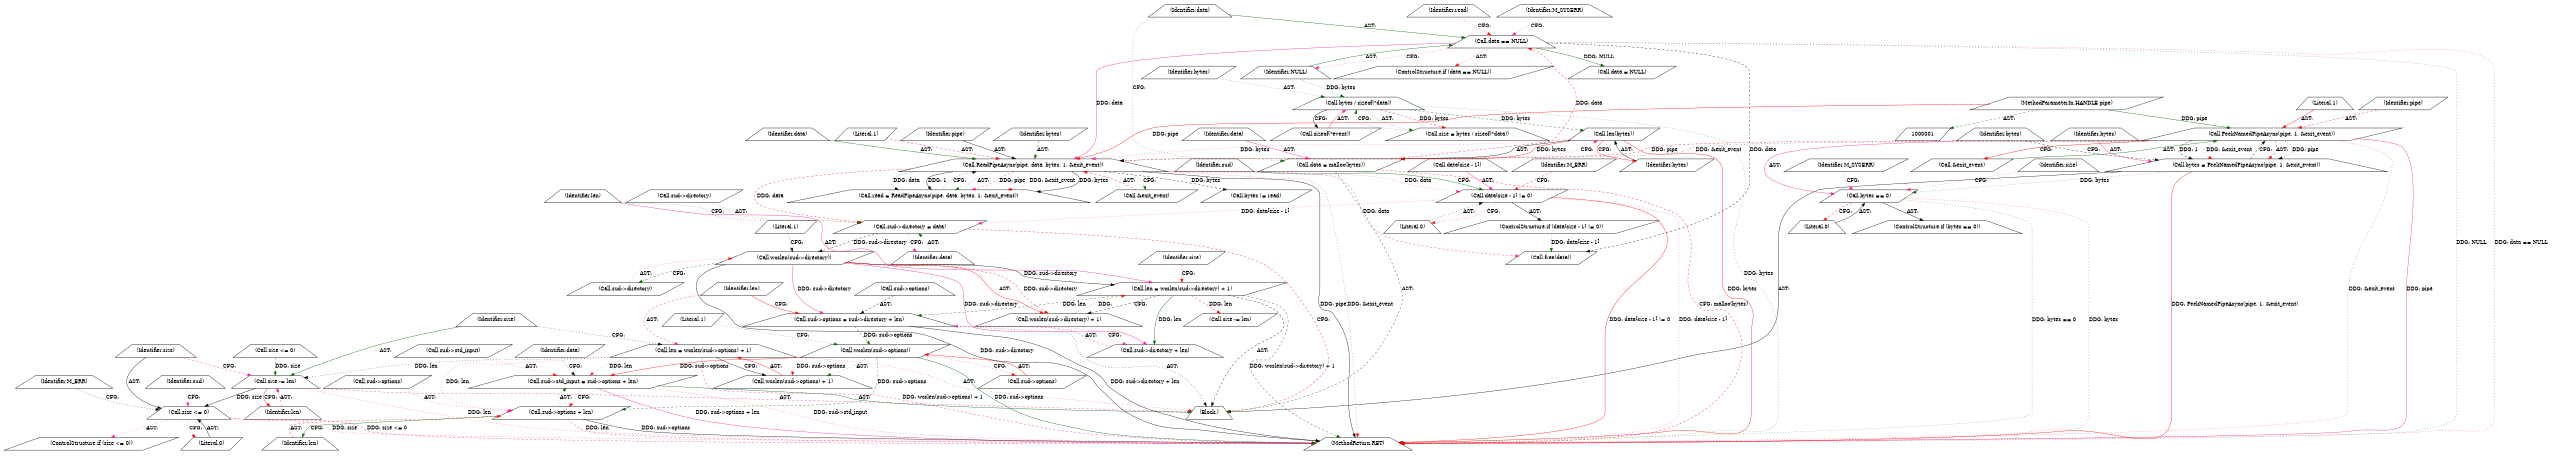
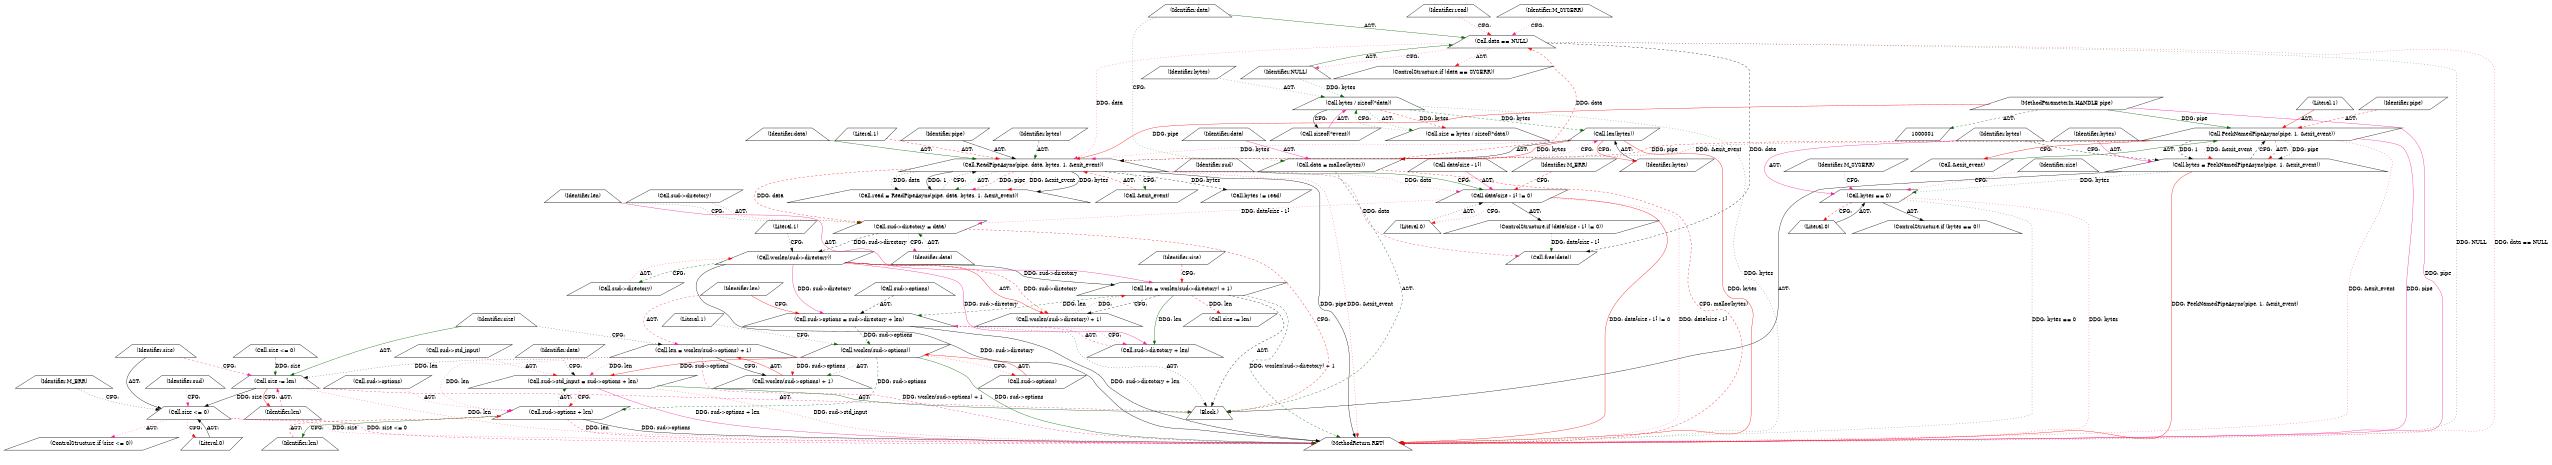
edge "(Call,data == NULL)" -> "(Call,ReadPipeAsync(pipe, data, bytes, 1, &exit_event))": style solid -> dotted
node "(ControlStructure,if (data == NULL))": label "(ControlStructure,if (data == NULL))" -> "(ControlStructure,if (data == SYSERR))"
node "(Call,data = NULL)": removed
edge "(Call,len = wcslen(sud->options) + 1)" -> "(Block,)": removed, label "AST:"
edge "(MethodParameterIn,HANDLE pipe)" -> "(MethodReturn,RET)": added, label "DDG: pipe"
